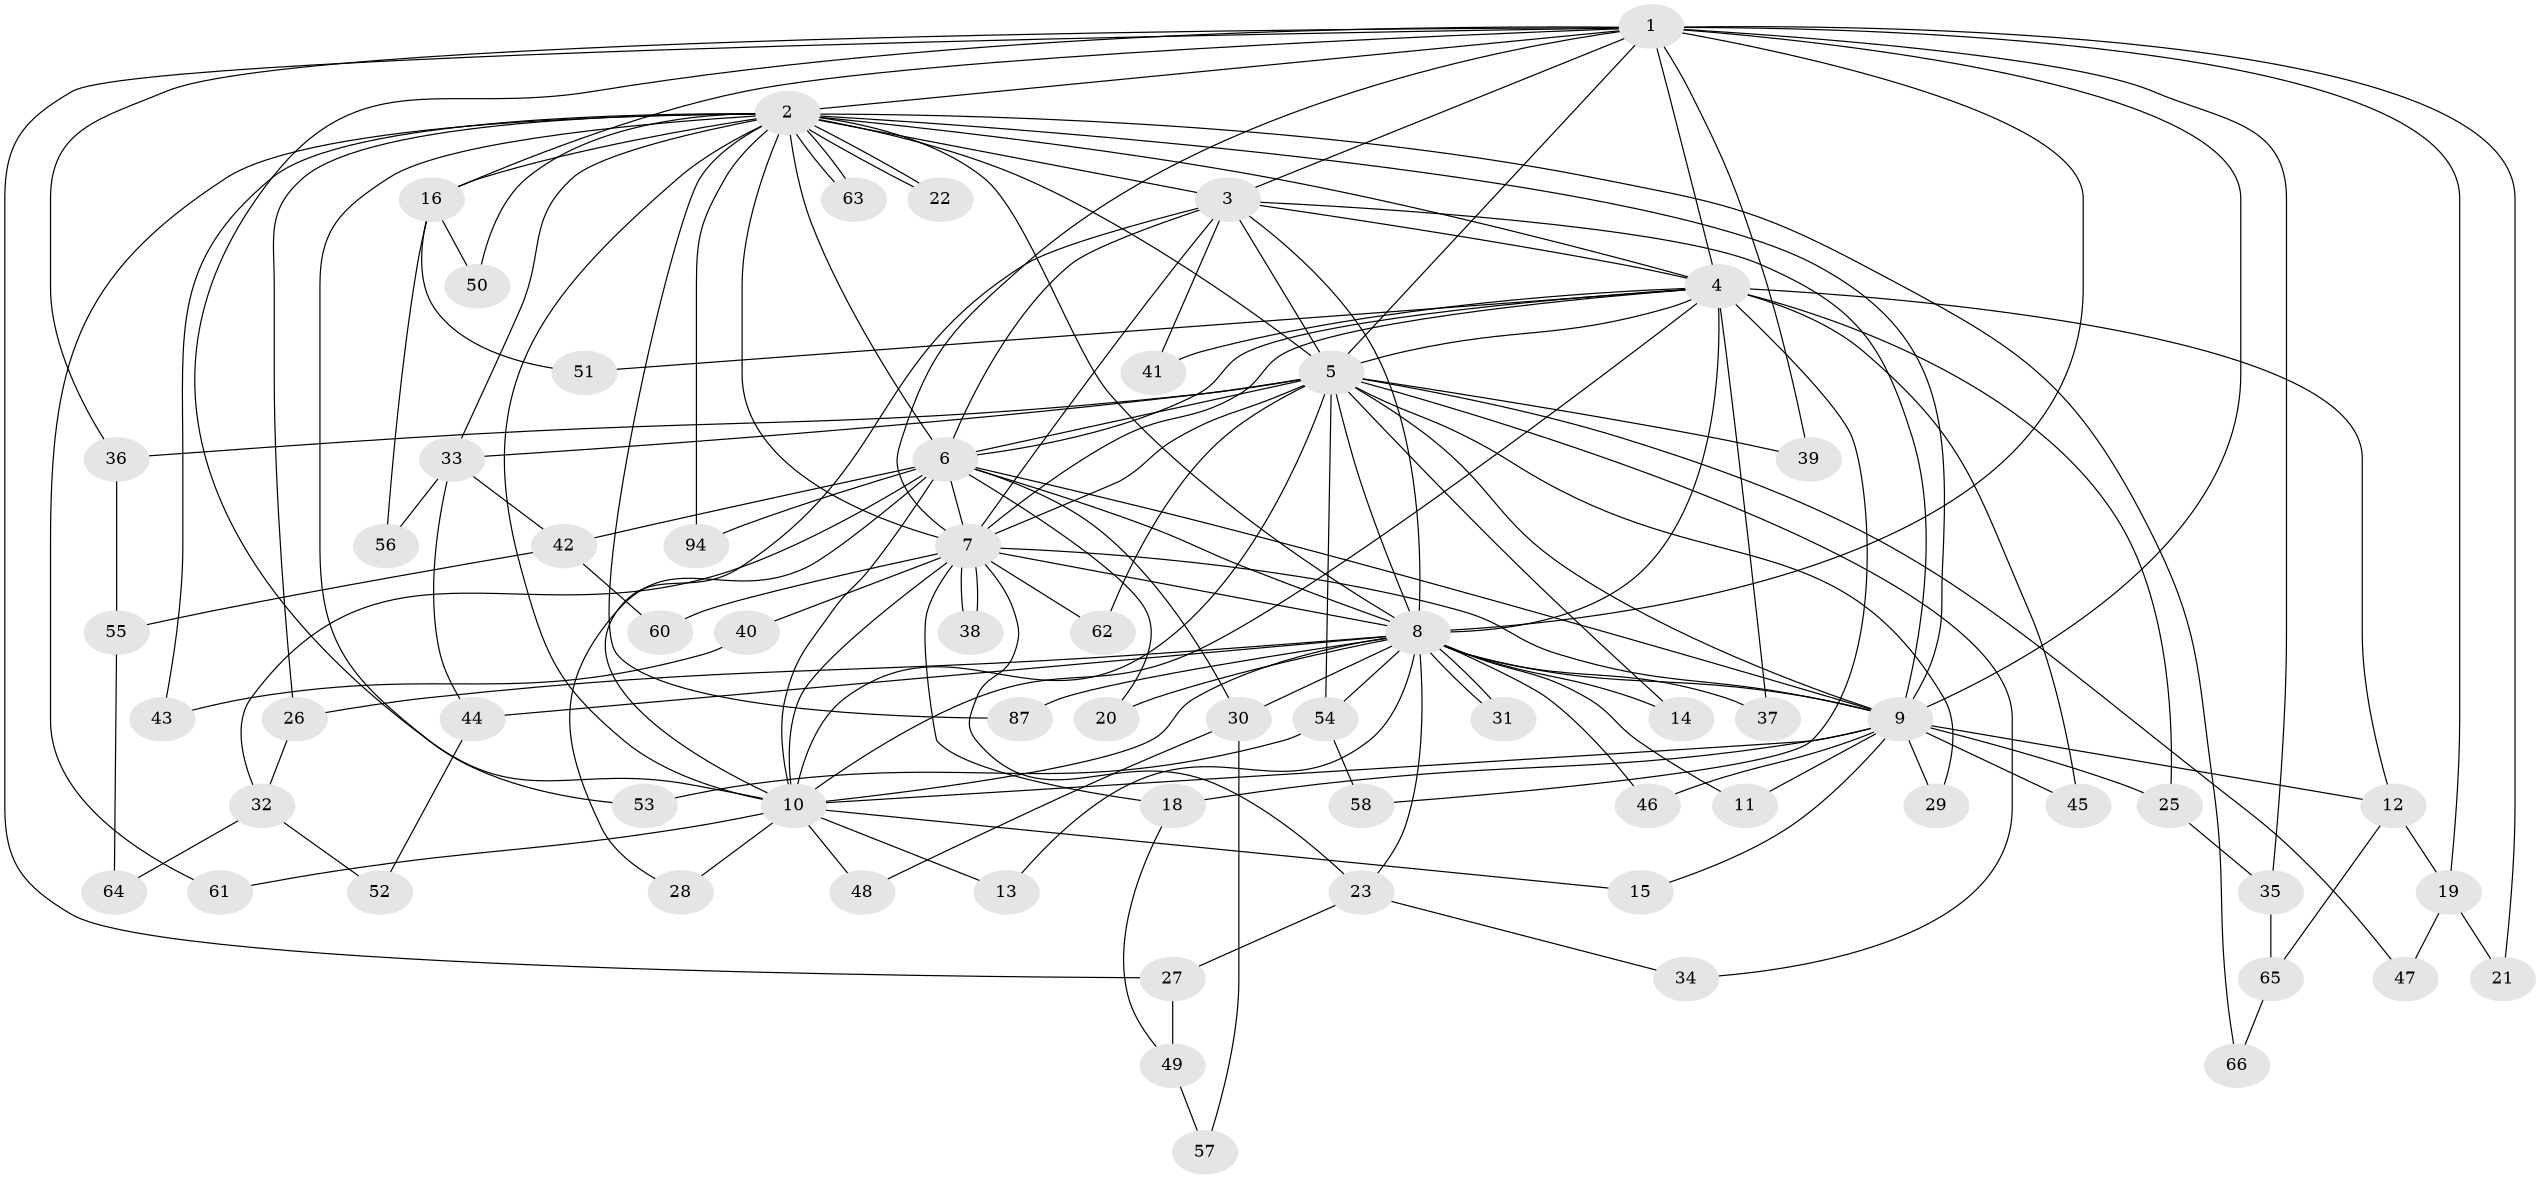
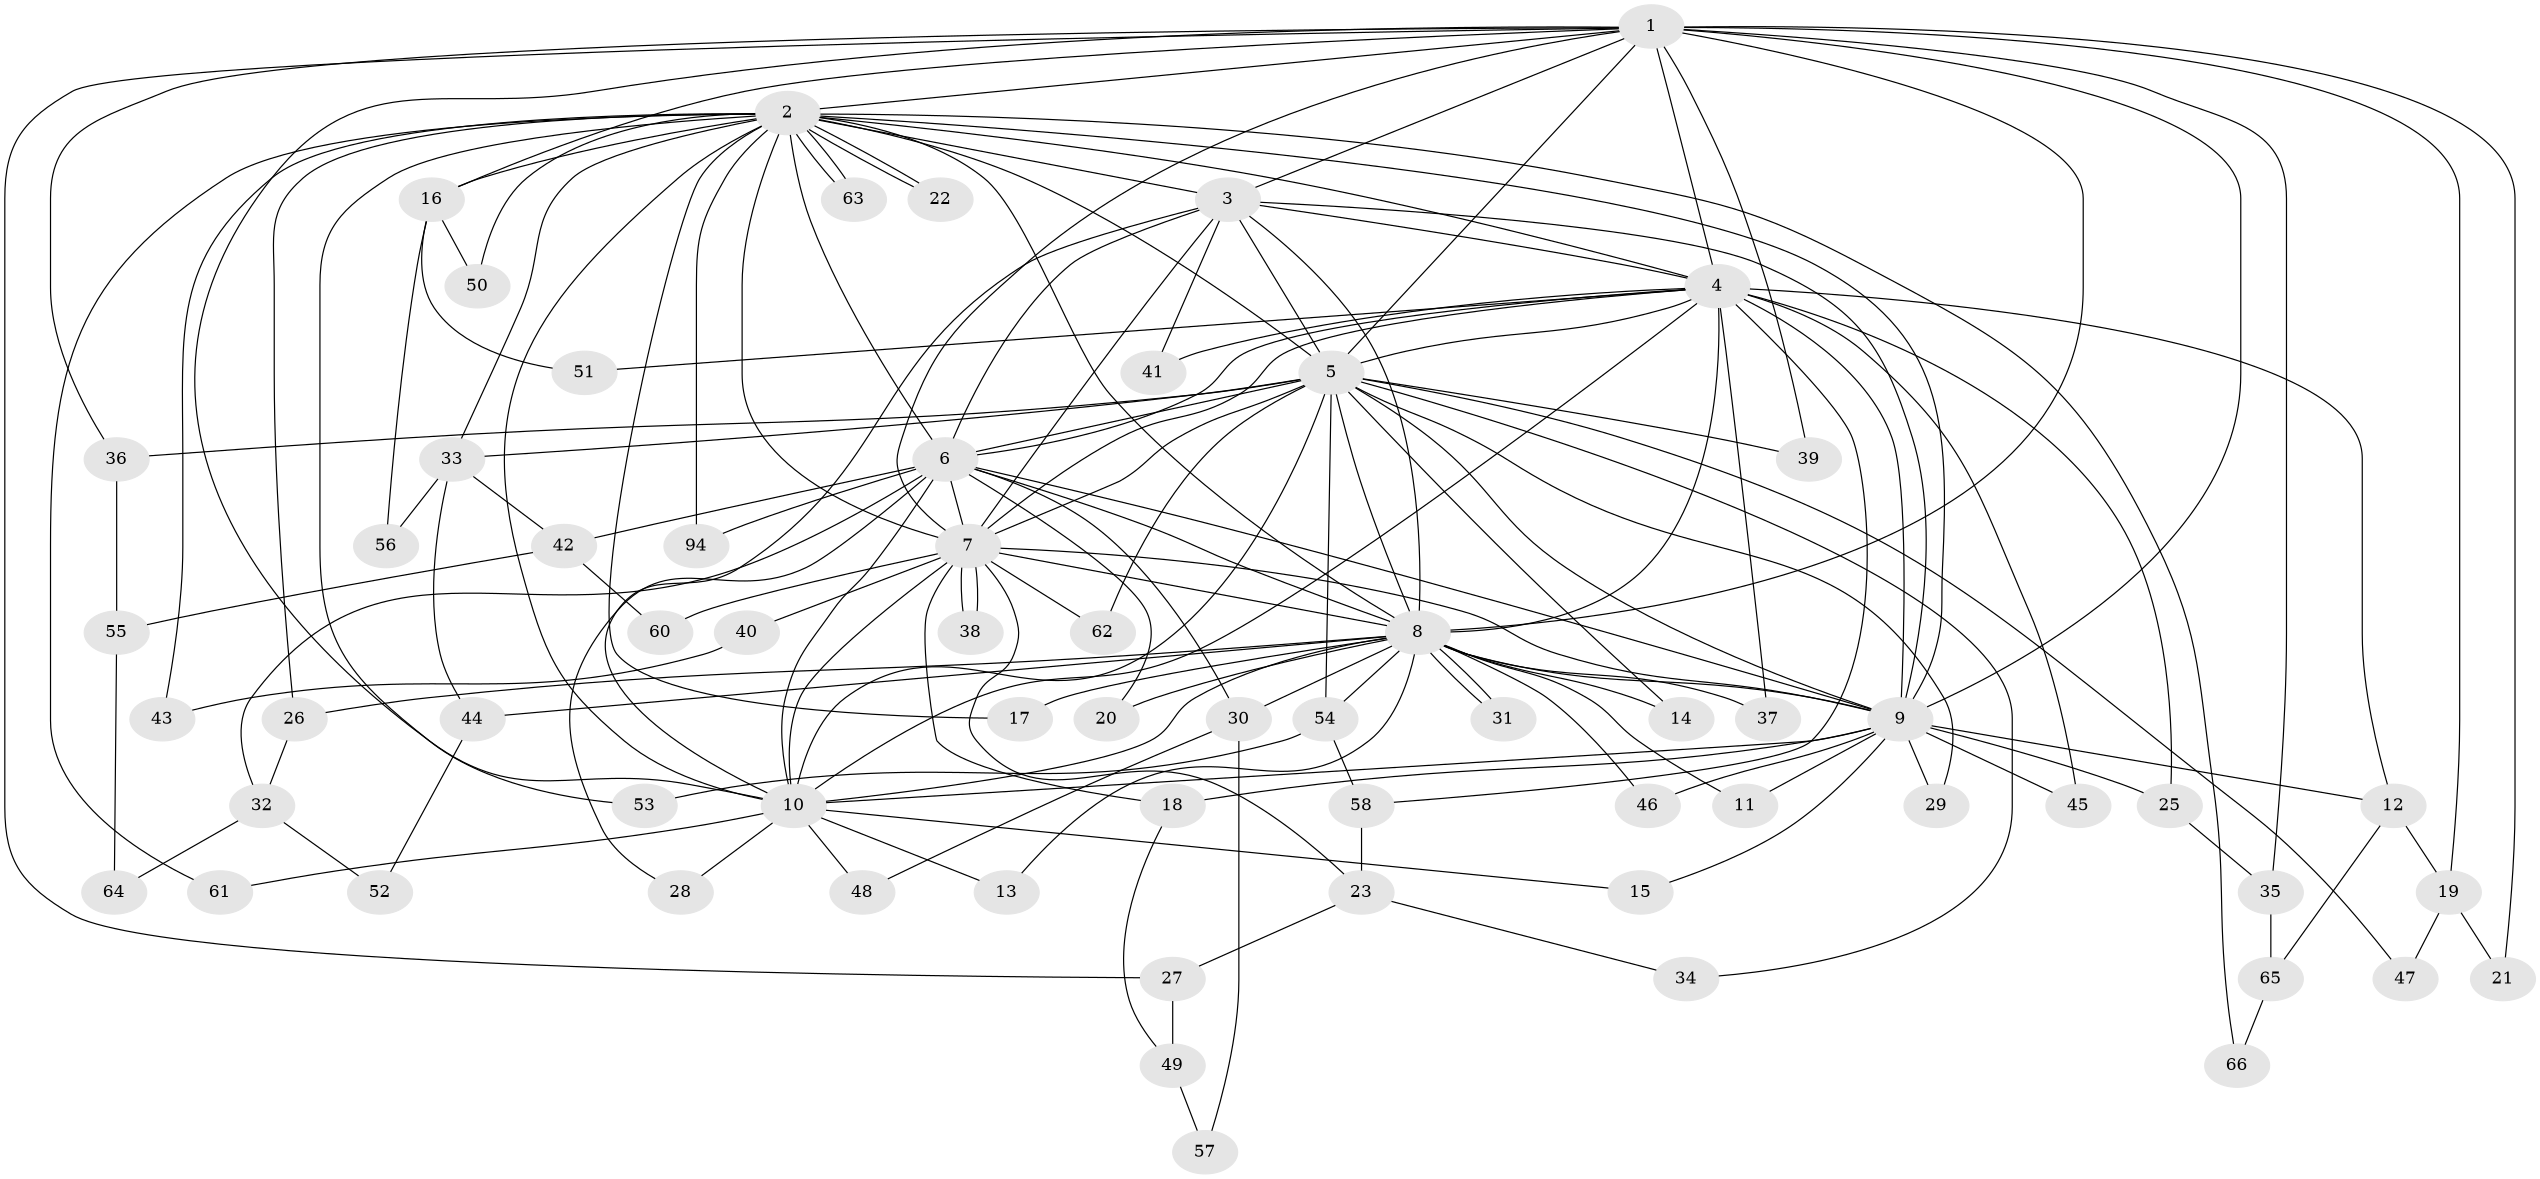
edge "4" -- "9": added
node "87": label "87" -> "17"
edge "8" -- "23": now "58" -- "23"
